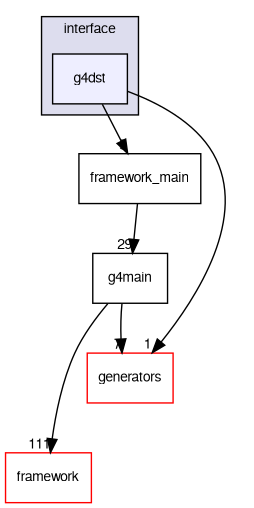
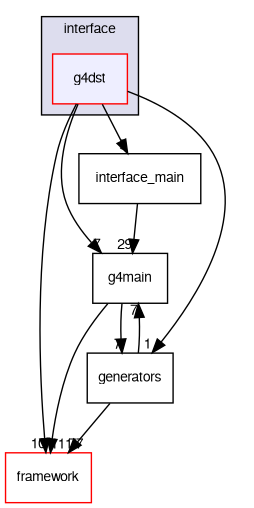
node "g4dst": color black -> red
edge "g4dst" -> "g4main": added
node "framework_main": label "framework_main" -> "interface_main"
edge "g4dst" -> "framework": added
edge "generators" -> "g4main": added
node "generators": color red -> black
edge "generators" -> "framework": added
